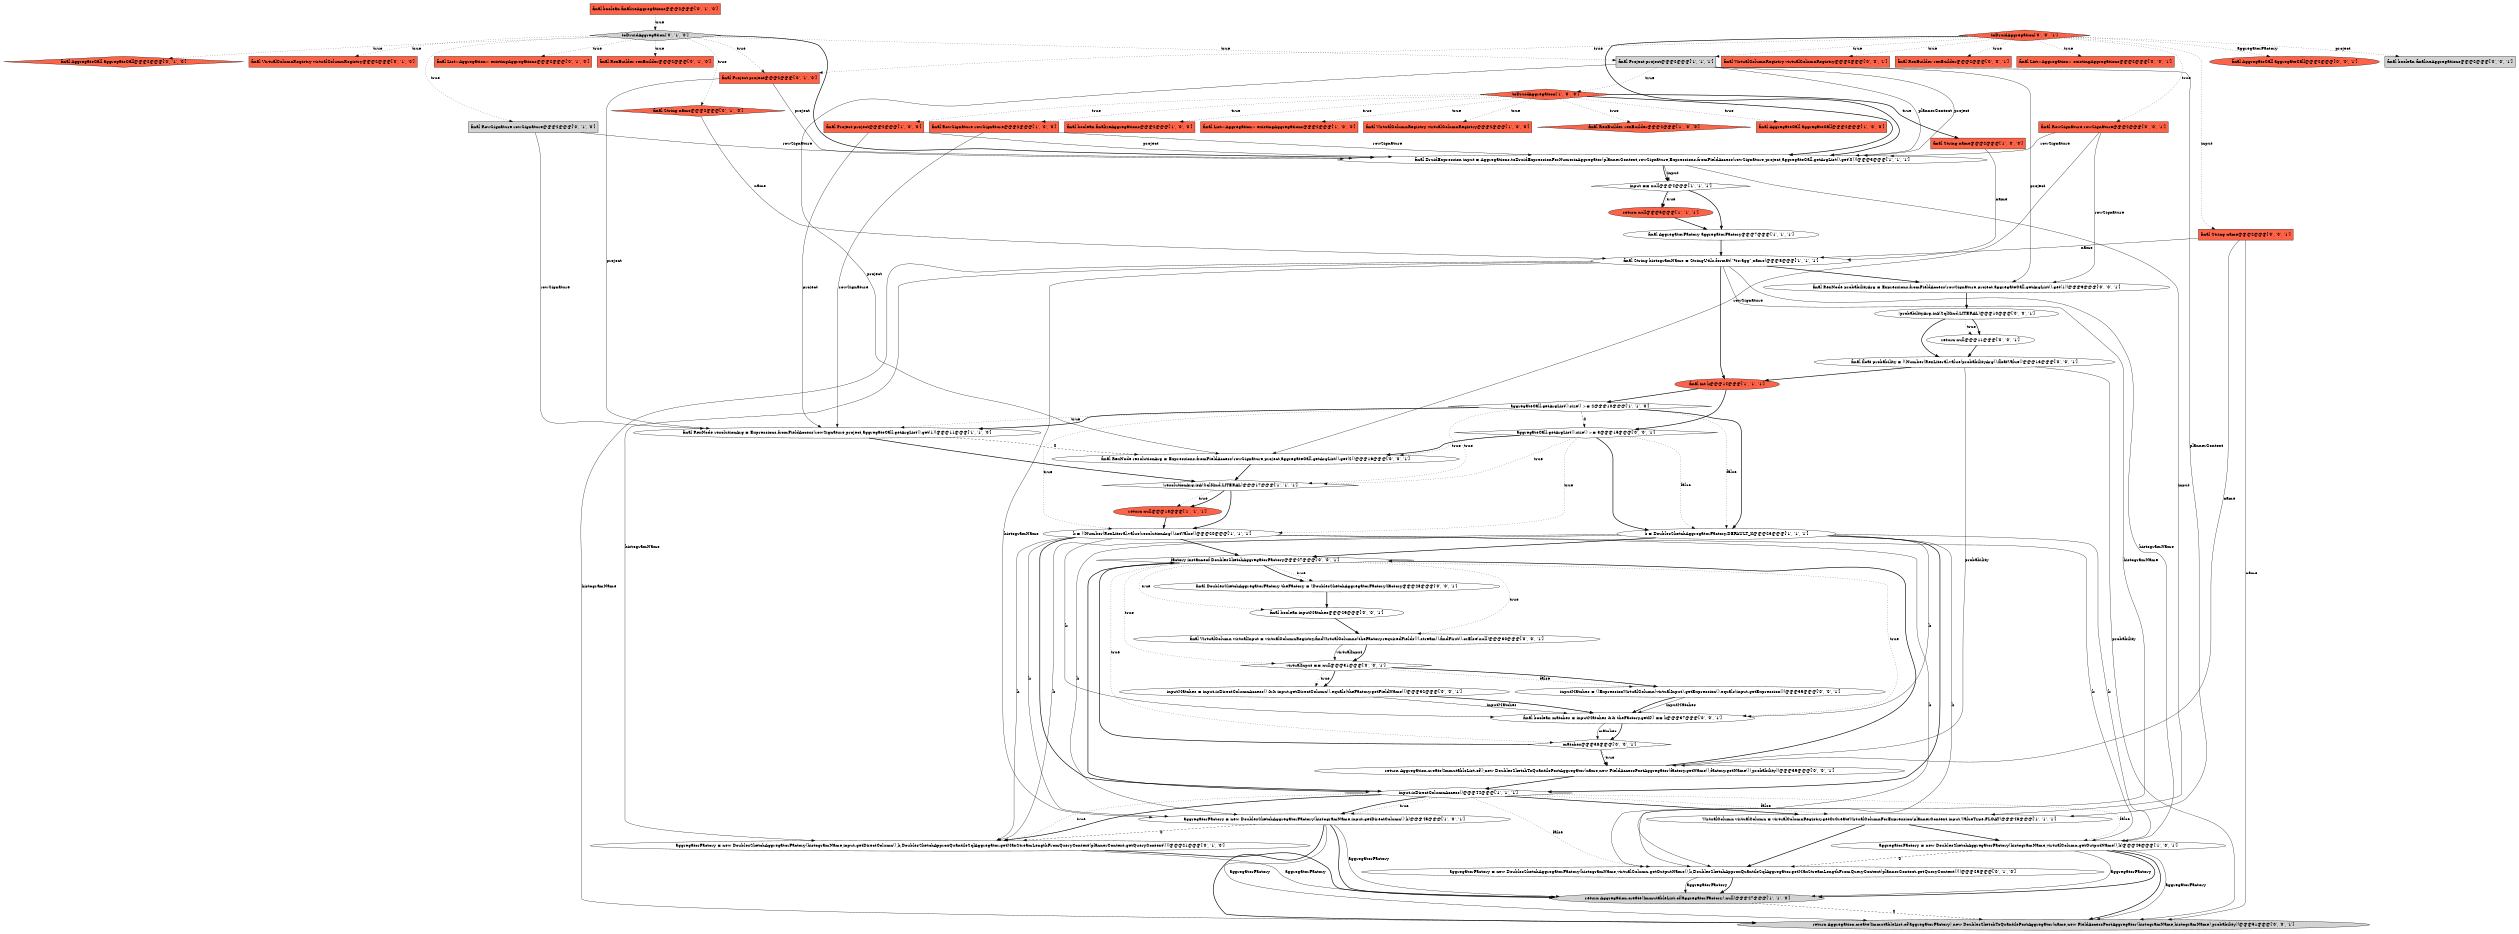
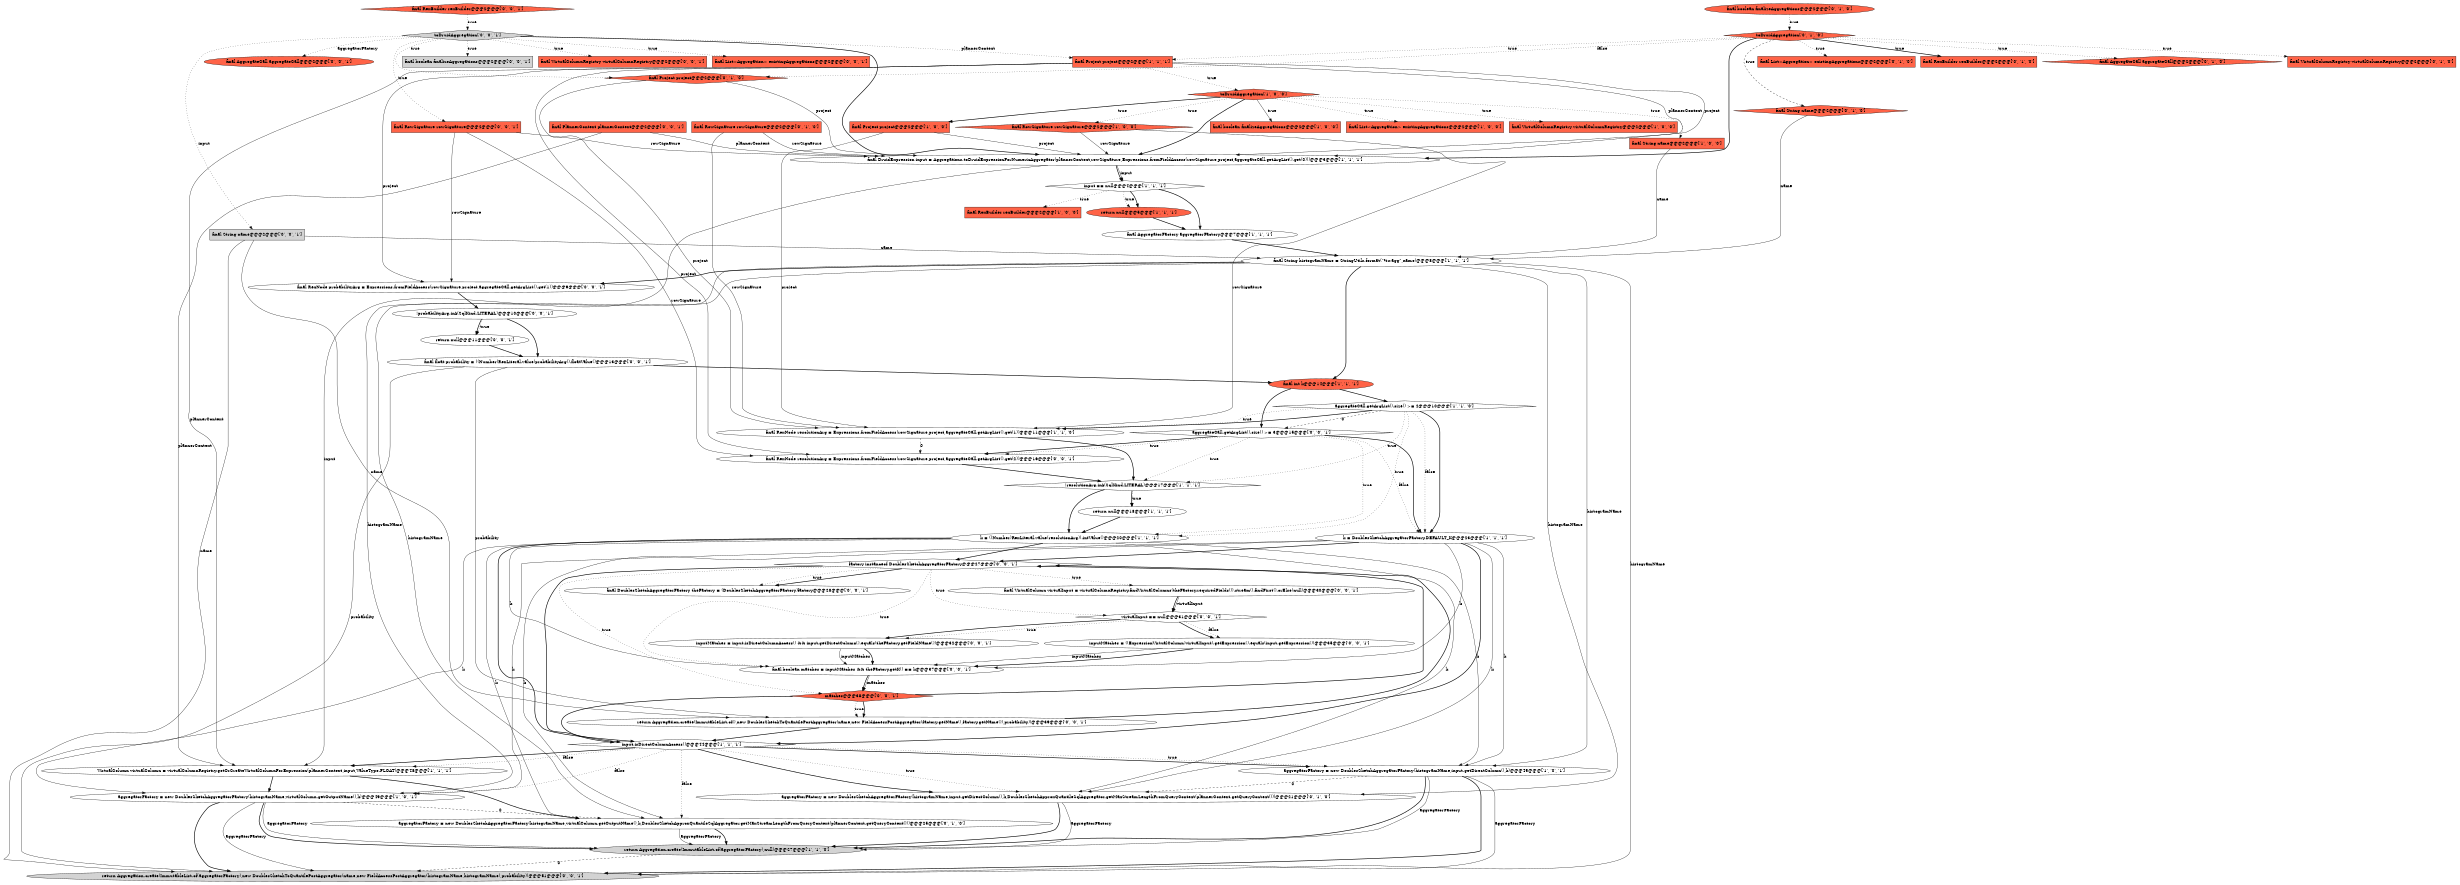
node "final boolean finalizeAggregations@@@2@@@['0', '1', '0']": shape box -> ellipse
node "toDruidAggregation['0', '1', '0']": fillcolor lightgray -> tomato
node "toDruidAggregation['0', '0', '1']": fillcolor tomato -> lightgray
edge "toDruidAggregation['0', '1', '0']" -> "final RexBuilder rexBuilder@@@2@@@['0', '1', '0']": style dotted -> bold
edge "toDruidAggregation['0', '1', '0']" -> "final RowSignature rowSignature@@@2@@@['0', '1', '0']": removed, label "true"
edge "toDruidAggregation['0', '0', '1']" -> "final RexBuilder rexBuilder@@@2@@@['0', '0', '1']": reversed
edge "toDruidAggregation['0', '1', '0']" -> "final Project project@@@2@@@['0', '1', '0']": label "true" -> "false"
edge "toDruidAggregation['0', '0', '1']" -> "final Project project@@@2@@@['1', '1', '1']": label "true" -> "plannerContext"
edge "toDruidAggregation['0', '0', '1']" -> "final boolean finalizeAggregations@@@2@@@['0', '0', '1']": label "project" -> "true"
node "final Project project@@@2@@@['1', '1', '1']": fillcolor lightgray -> tomato
node "final RexBuilder rexBuilder@@@2@@@['0', '0', '1']": shape box -> diamond
edge "toDruidAggregation['0', '1', '0']" -> "final String name@@@2@@@['0', '1', '0']": style dotted -> dashed
node "final Project project@@@2@@@['0', '1', '0']": shape box -> diamond
edge "toDruidAggregation['1', '0', '0']" -> "final String name@@@2@@@['1', '0', '0']": style bold -> dotted
edge "toDruidAggregation['1', '0', '0']" -> "final Project project@@@2@@@['1', '0', '0']": style dotted -> bold
edge "toDruidAggregation['1', '0', '0']" -> "final boolean finalizeAggregations@@@2@@@['1', '0', '0']": style dotted -> solid
edge "toDruidAggregation['1', '0', '0']" -> "final RexBuilder rexBuilder@@@2@@@['1', '0', '0']": now "input == null@@@4@@@['1', '1', '1']" -> "final RexBuilder rexBuilder@@@2@@@['1', '0', '0']"
node "final RowSignature rowSignature@@@2@@@['0', '1', '0']": fillcolor lightgray -> tomato
node "final PlannerContext plannerContext@@@2@@@['0', '0', '1']": added
node "final RowSignature rowSignature@@@2@@@['1', '0', '0']": shape box -> diamond
node "final RexBuilder rexBuilder@@@2@@@['1', '0', '0']": shape diamond -> box
node "final AggregateCall aggregateCall@@@2@@@['1', '0', '0']": removed
node "final String name@@@2@@@['0', '0', '1']": fillcolor tomato -> lightgray
node "return null@@@18@@@['1', '1', '1']": fillcolor tomato -> white
node "final boolean inputMatches@@@29@@@['0', '0', '1']": removed
edge "matches@@@38@@@['0', '0', '1']" -> "input.isDirectColumnAccess()@@@44@@@['1', '1', '1']": added
node "matches@@@38@@@['0', '0', '1']": fillcolor white -> tomato
